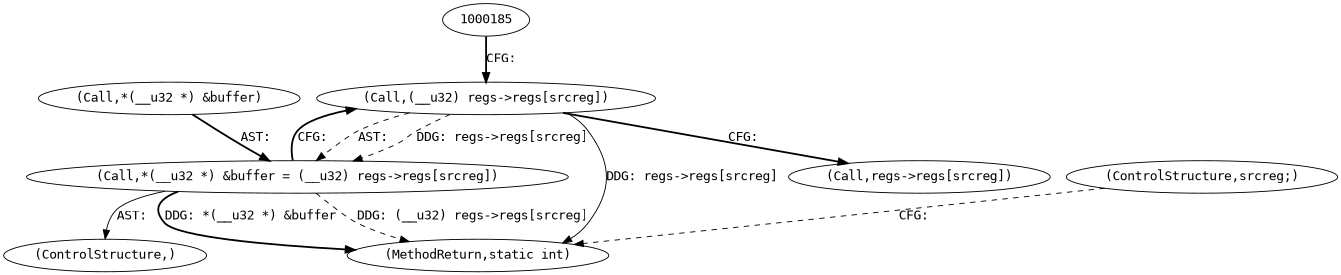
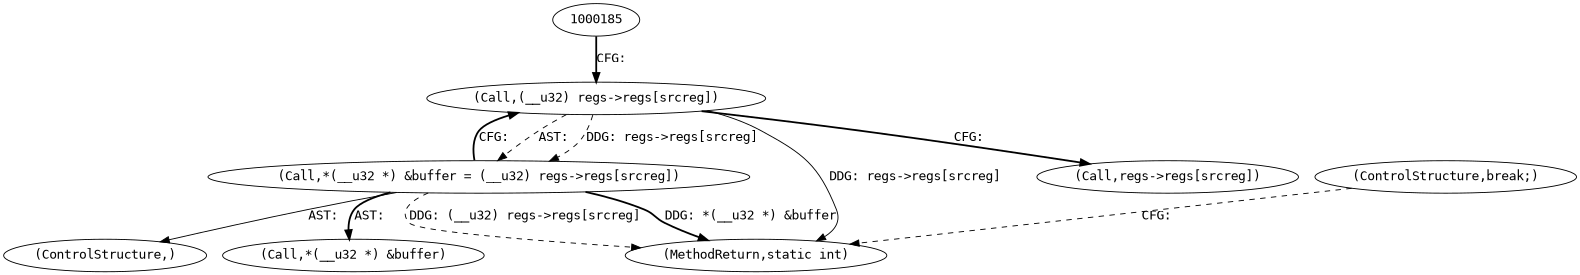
edge "(Call,*(__u32 *) &buffer)" -> "(Call,*(__u32 *) &buffer = (__u32) regs->regs[srcreg])": reversed
node "(ControlStructure,srcreg;)": label "(ControlStructure,srcreg;)" -> "(ControlStructure,break;)"
